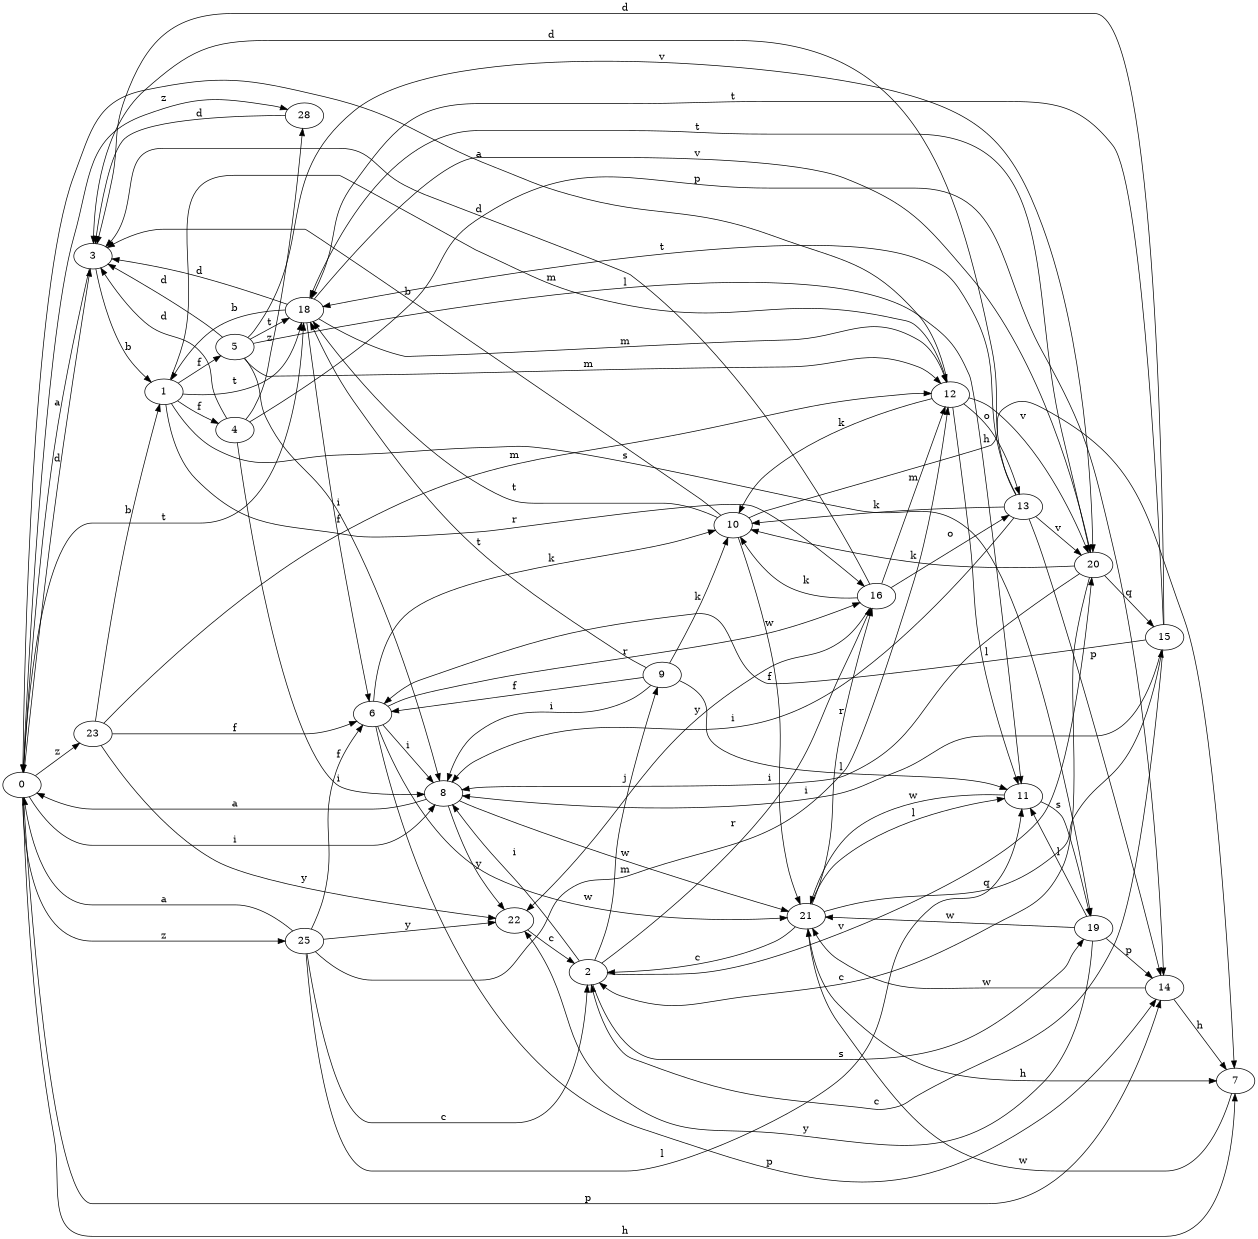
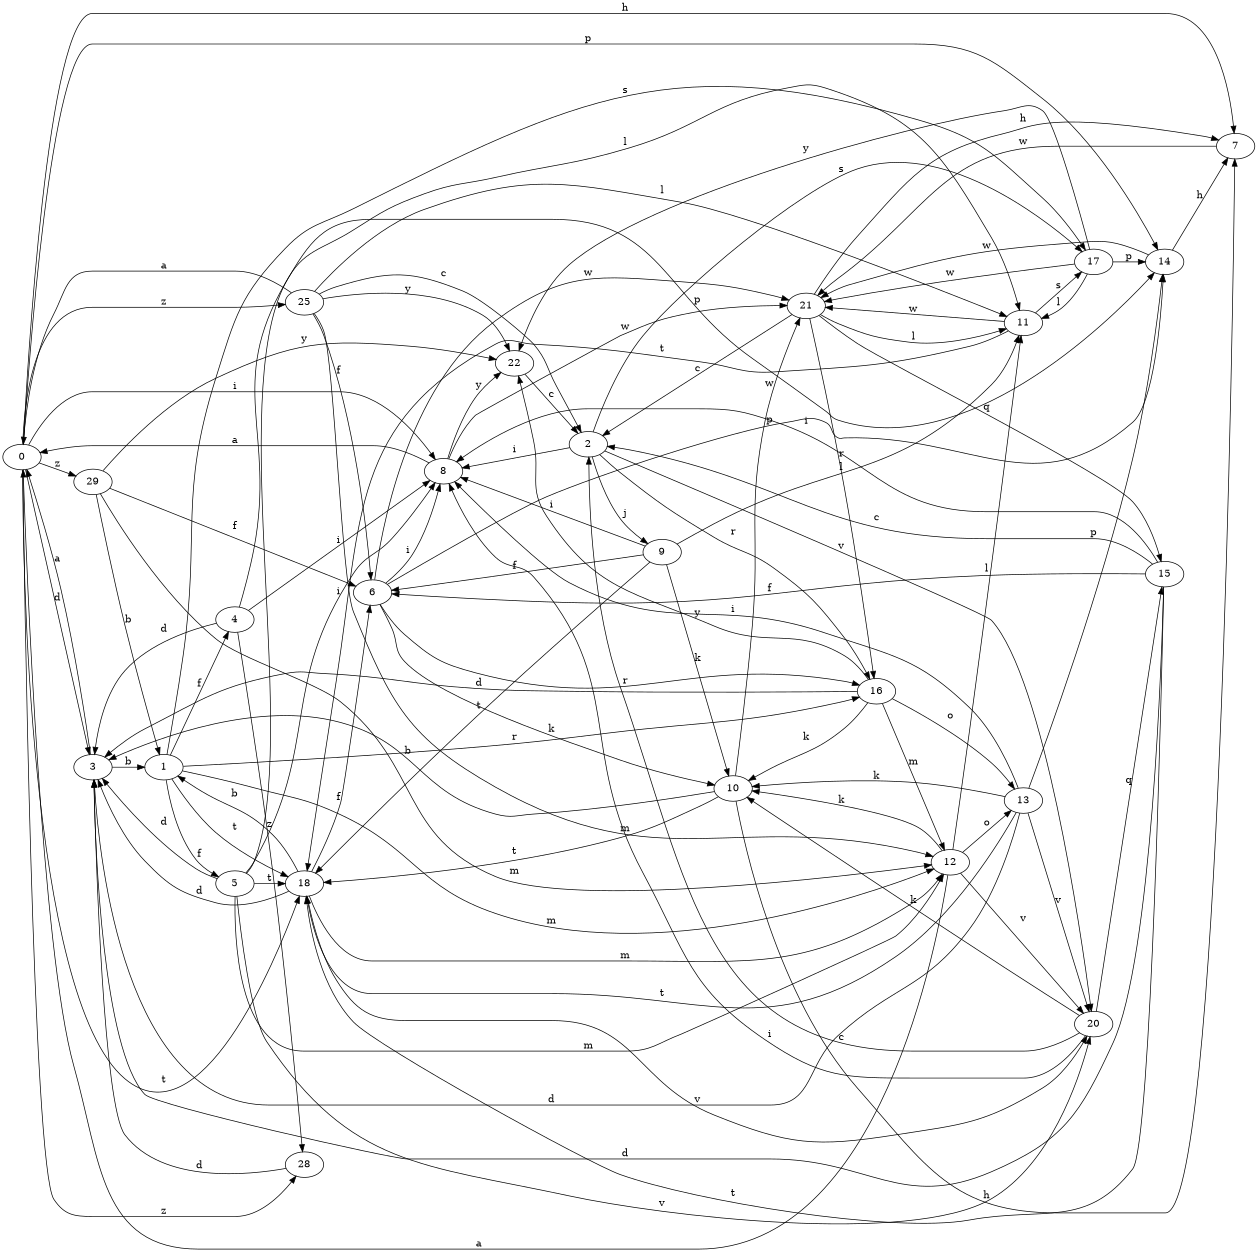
edge "20" -> "18": now "11" -> "18"
node "23": label "23" -> "29"
node "19": label "19" -> "17"
